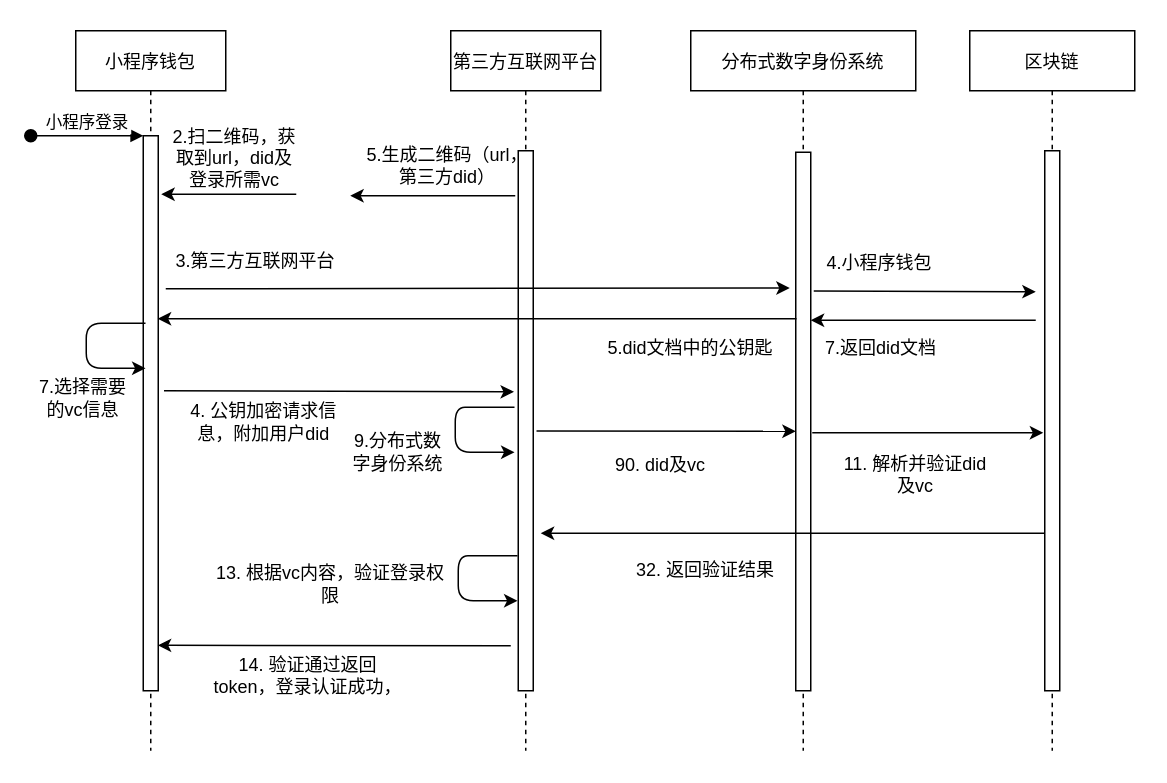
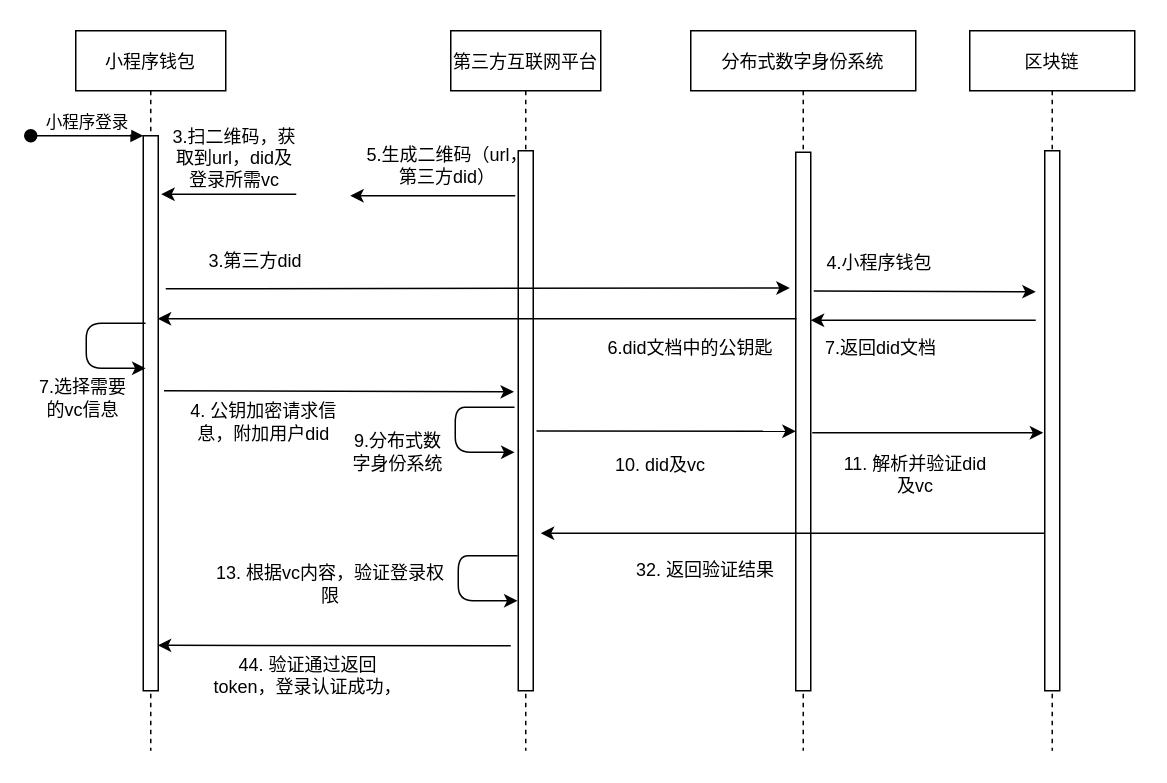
node "2.扫二维码，获取到url，did及登录所需vc": label "2.扫二维码，获取到url，did及登录所需vc" -> "3.扫二维码，获取到url，did及登录所需vc"
node "3.第三方互联网平台": label "3.第三方互联网平台" -> "3.第三方did"
node "5.did文档中的公钥匙": label "5.did文档中的公钥匙" -> "6.did文档中的公钥匙"
node "90. did及vc": label "90. did及vc" -> "10. did及vc"
node "14. 验证通过返回token，登录认证成功，": label "14. 验证通过返回token，登录认证成功，" -> "44. 验证通过返回token，登录认证成功，"
